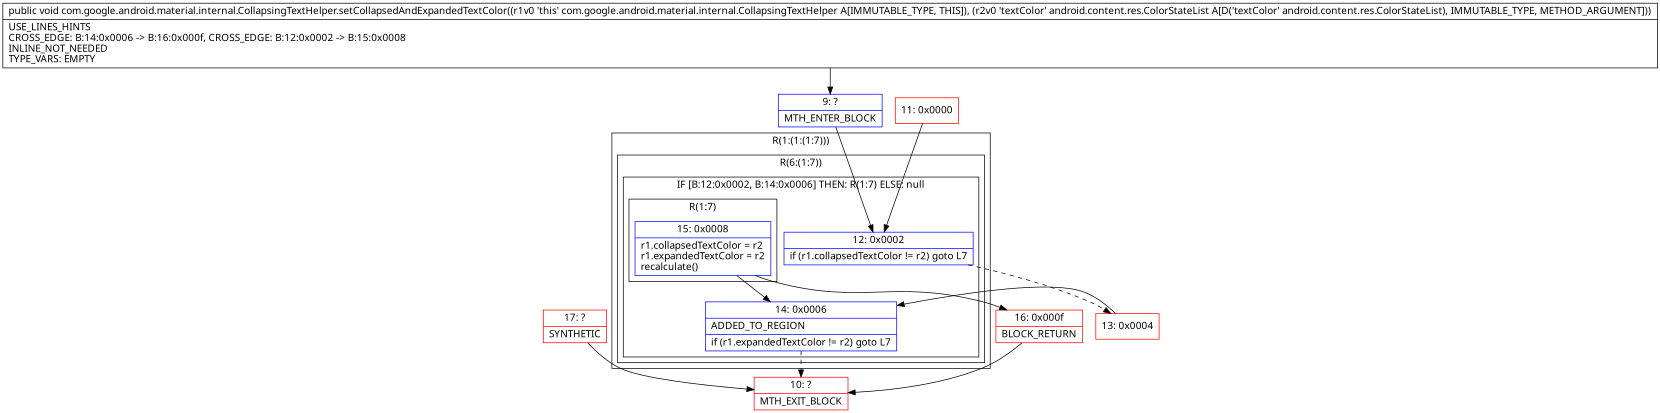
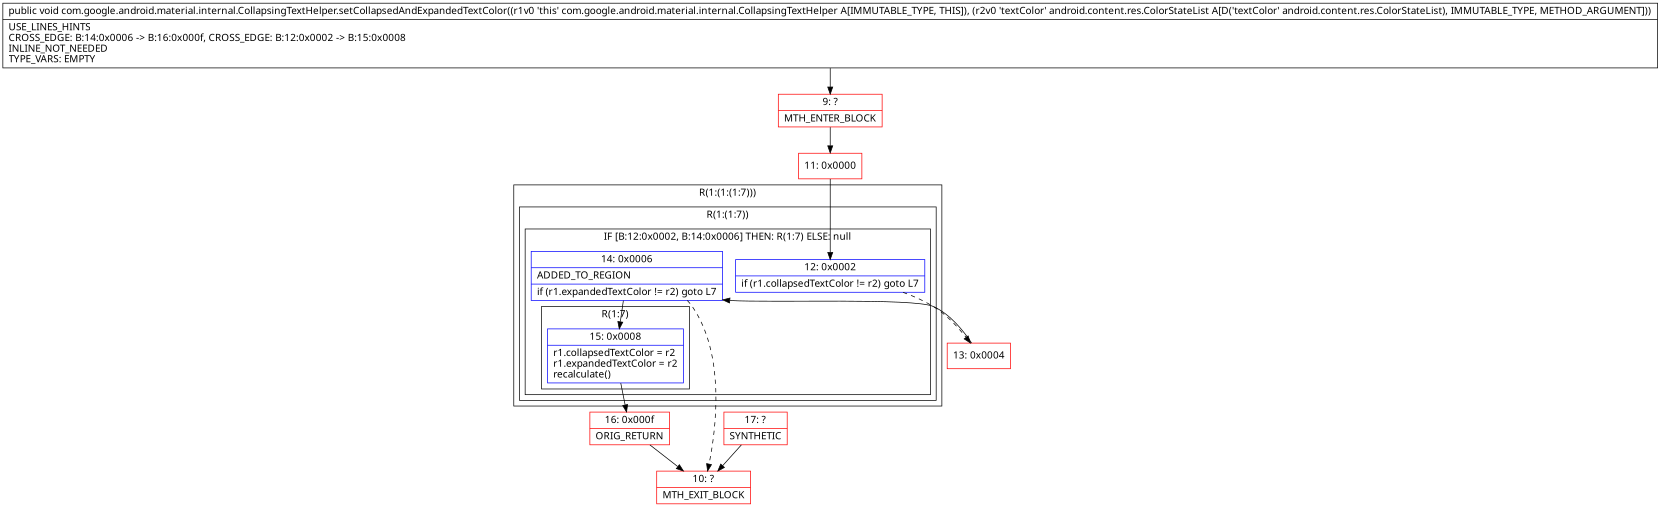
node "9: ?": color blue -> red
cluster "R(6:(1:7))": label "R(6:(1:7))" -> "R(1:(1:7))"
edge "9: ?" -> "12: 0x0002": now "9: ?" -> "11: 0x0000"
edge "15: 0x0008" -> "14: 0x0006": reversed
node "16: 0x000f": text "BLOCK_RETURN" -> "ORIG_RETURN"
